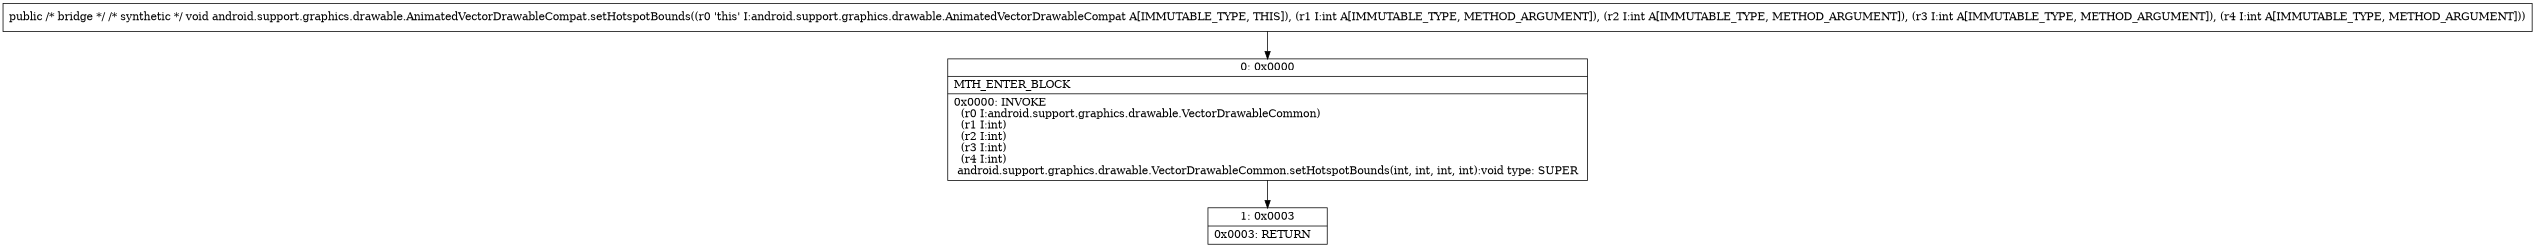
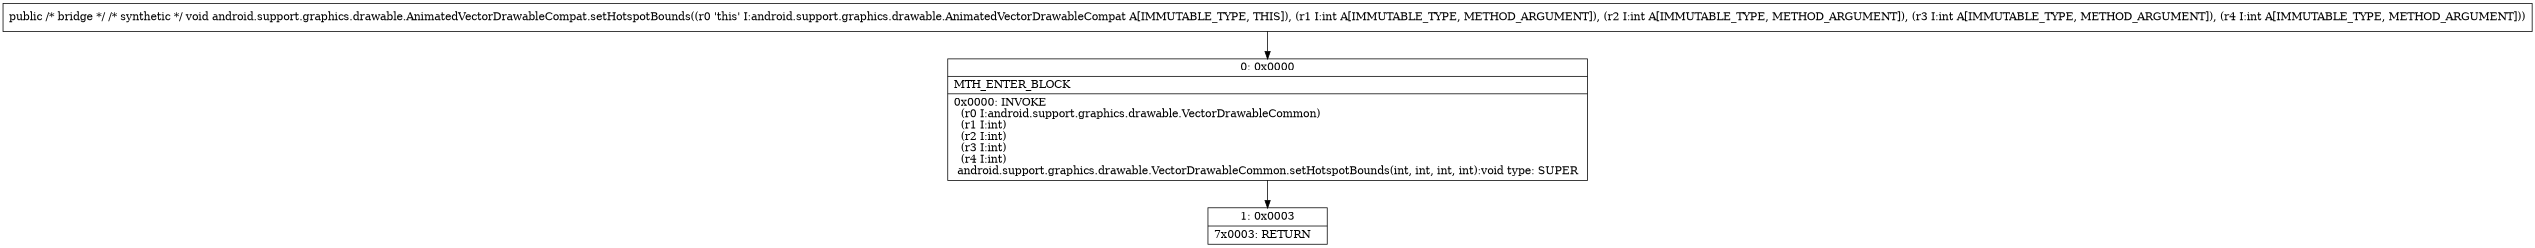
node "1: 0x0003": text "0x0003: RETURN" -> "7x0003: RETURN"
